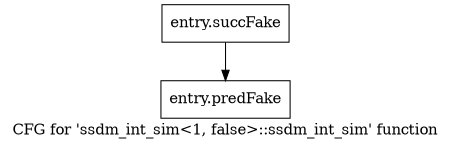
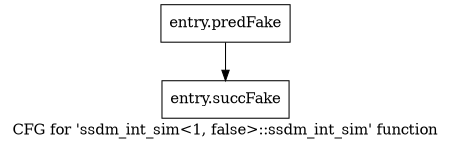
edge "entry.succFake" -> "entry.predFake": reversed
